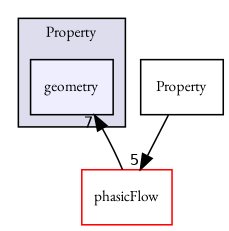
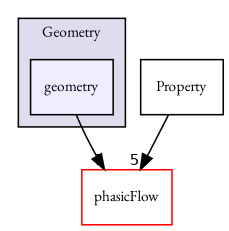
cluster "Property": label "Property" -> "Geometry"
edge "phasicFlow" -> "geometry": reversed
